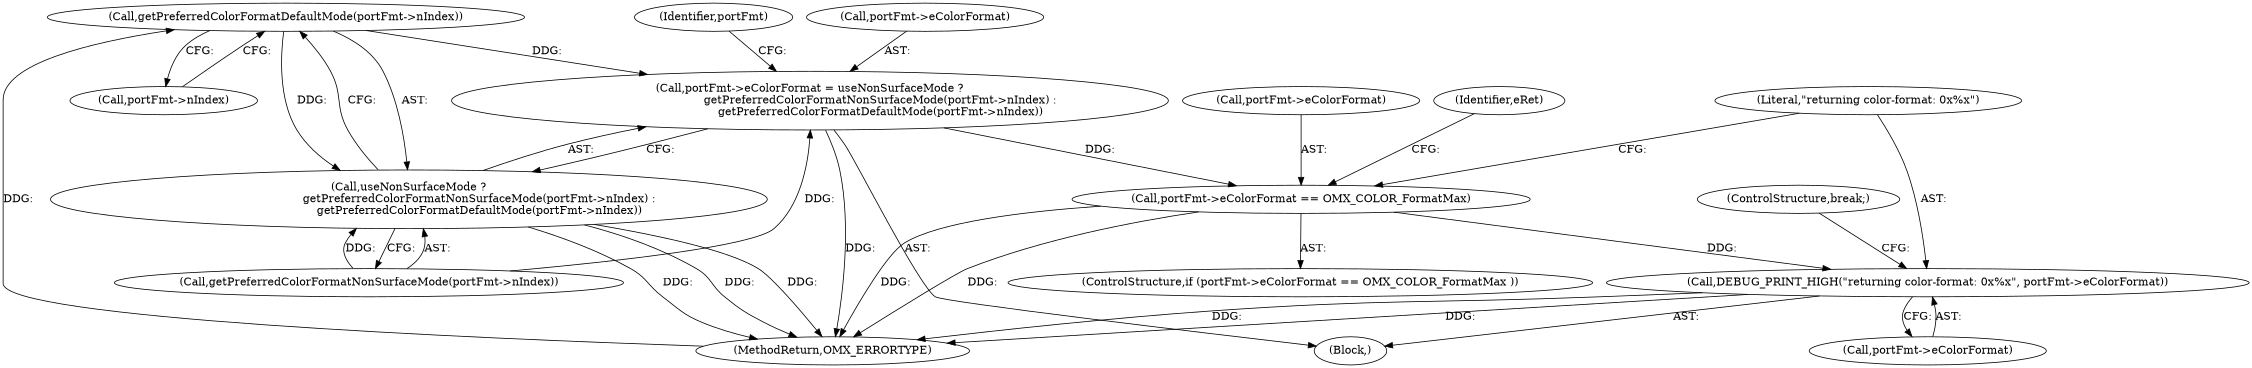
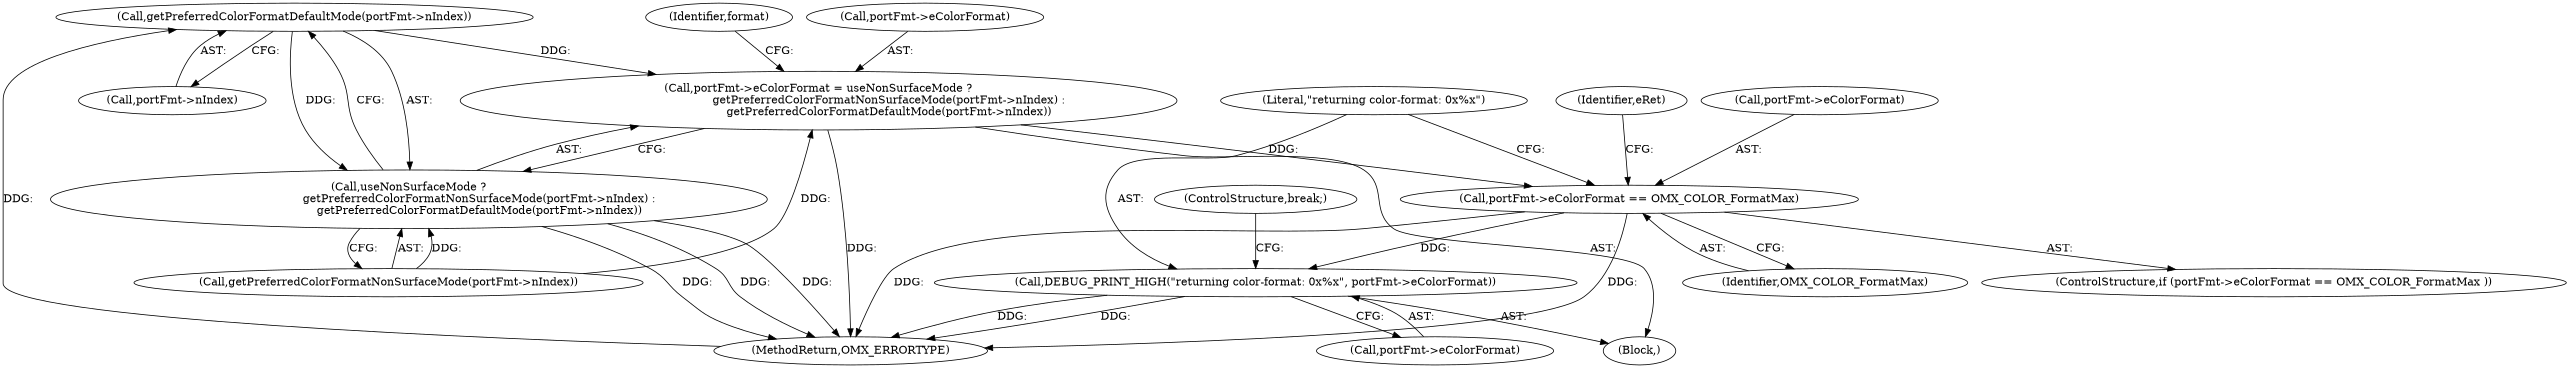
node "(Identifier,portFmt)": label "(Identifier,portFmt)" -> "(Identifier,format)"
edge "(Call,portFmt->nIndex)" -> "(Call,getPreferredColorFormatDefaultMode(portFmt->nIndex))": label "CFG: " -> "AST: "
node "(Identifier,OMX_COLOR_FormatMax)": added
